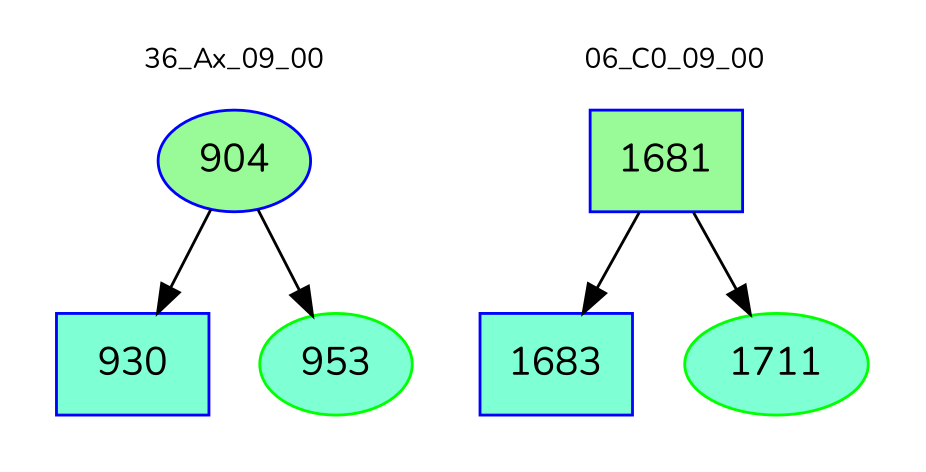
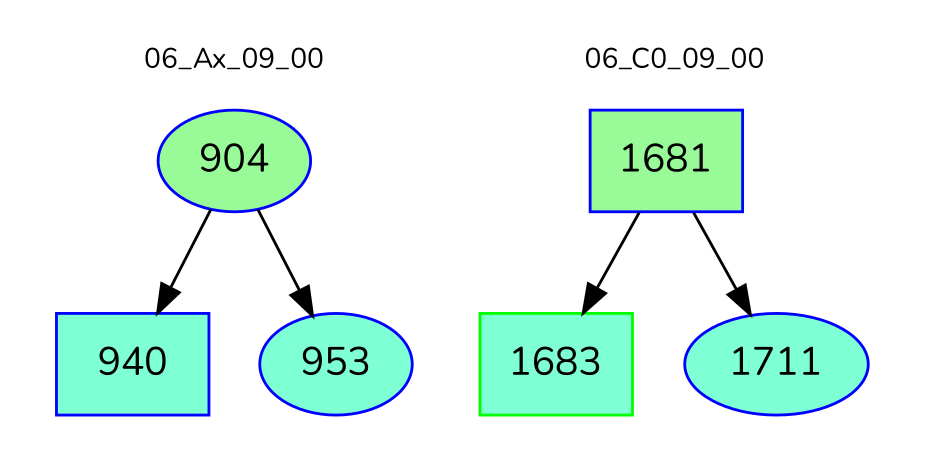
cluster "36_Ax_09_00": label "36_Ax_09_00" -> "06_Ax_09_00"
node "930": label "930" -> "940"
node "953": color green -> blue
node "1683": color blue -> green
node "1711": color green -> blue
